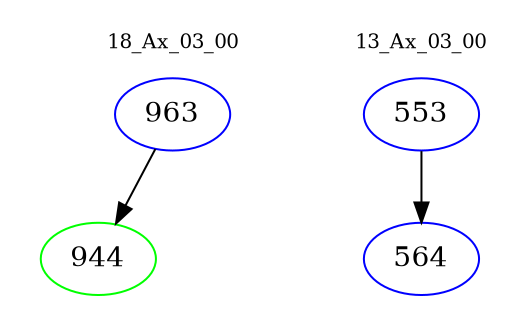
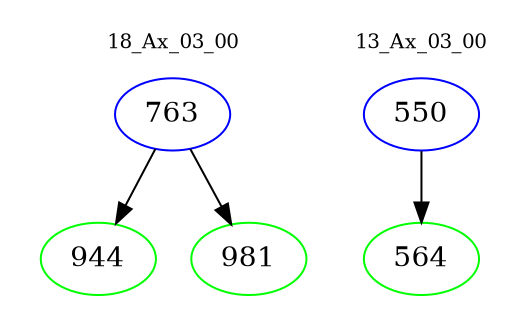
node "963": label "963" -> "763"
node "553": label "553" -> "550"
node "981": added
node "564": color blue -> green
